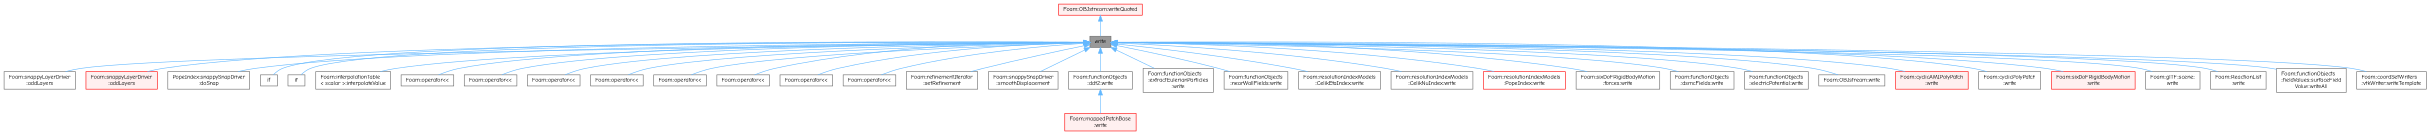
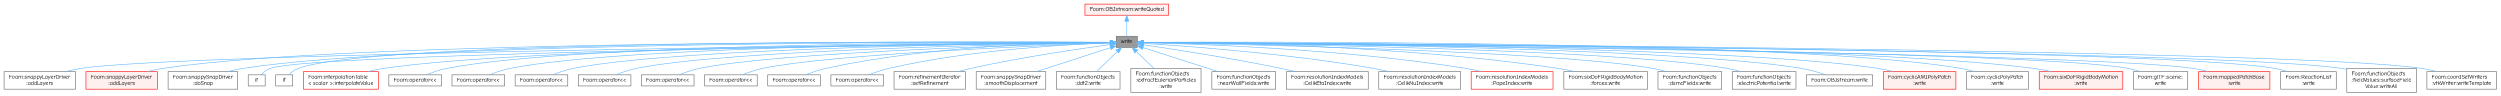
node "PopeIndex::snappySnapDriver ::doSnap": label "PopeIndex::snappySnapDriver ::doSnap" -> "Foam::snappySnapDriver ::doSnap"
node "Foam::interpolationTable < scalar >::interpolateValue": color grey40 -> red
edge "Foam::mappedPatchBase ::write" -> "Foam::functionObjects ::ddt2::write": now "Foam::mappedPatchBase ::write" -> "write"
